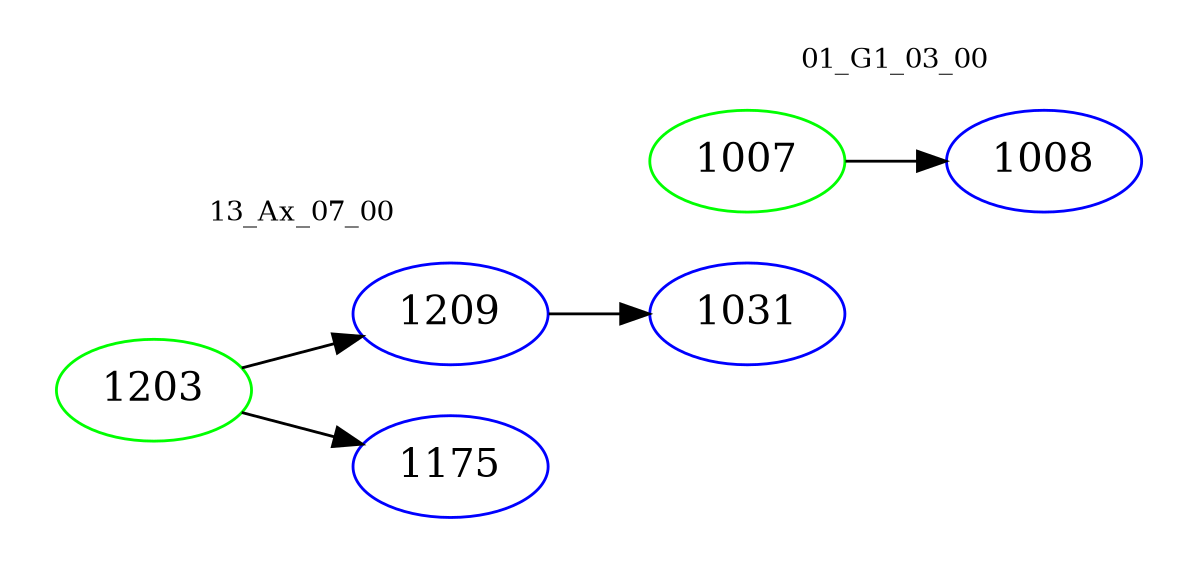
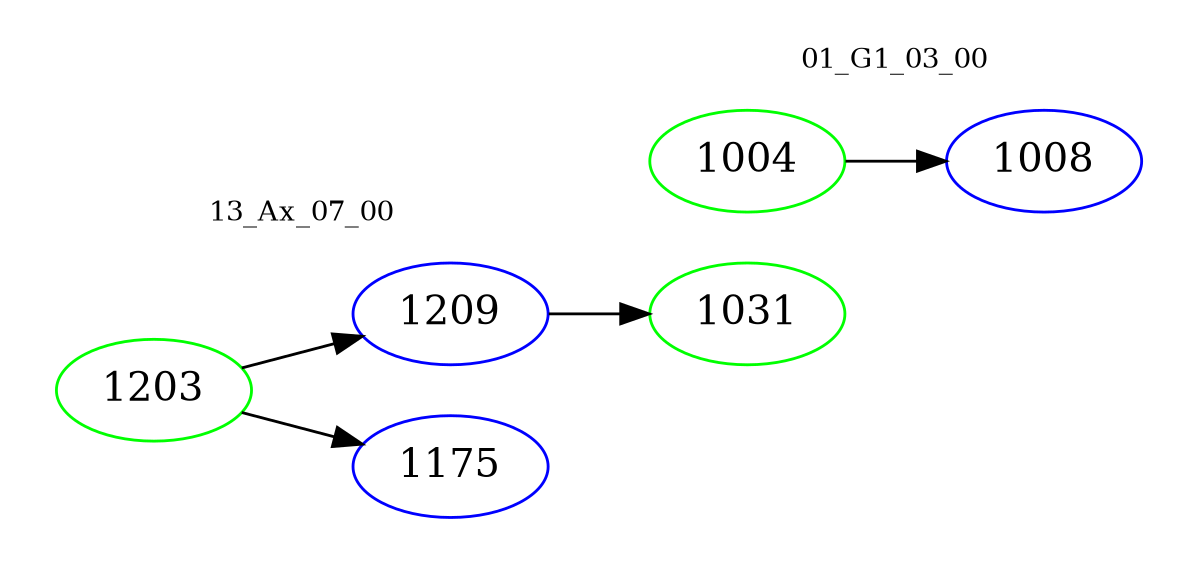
node "1007": label "1007" -> "1004"
node "1031": color blue -> green
